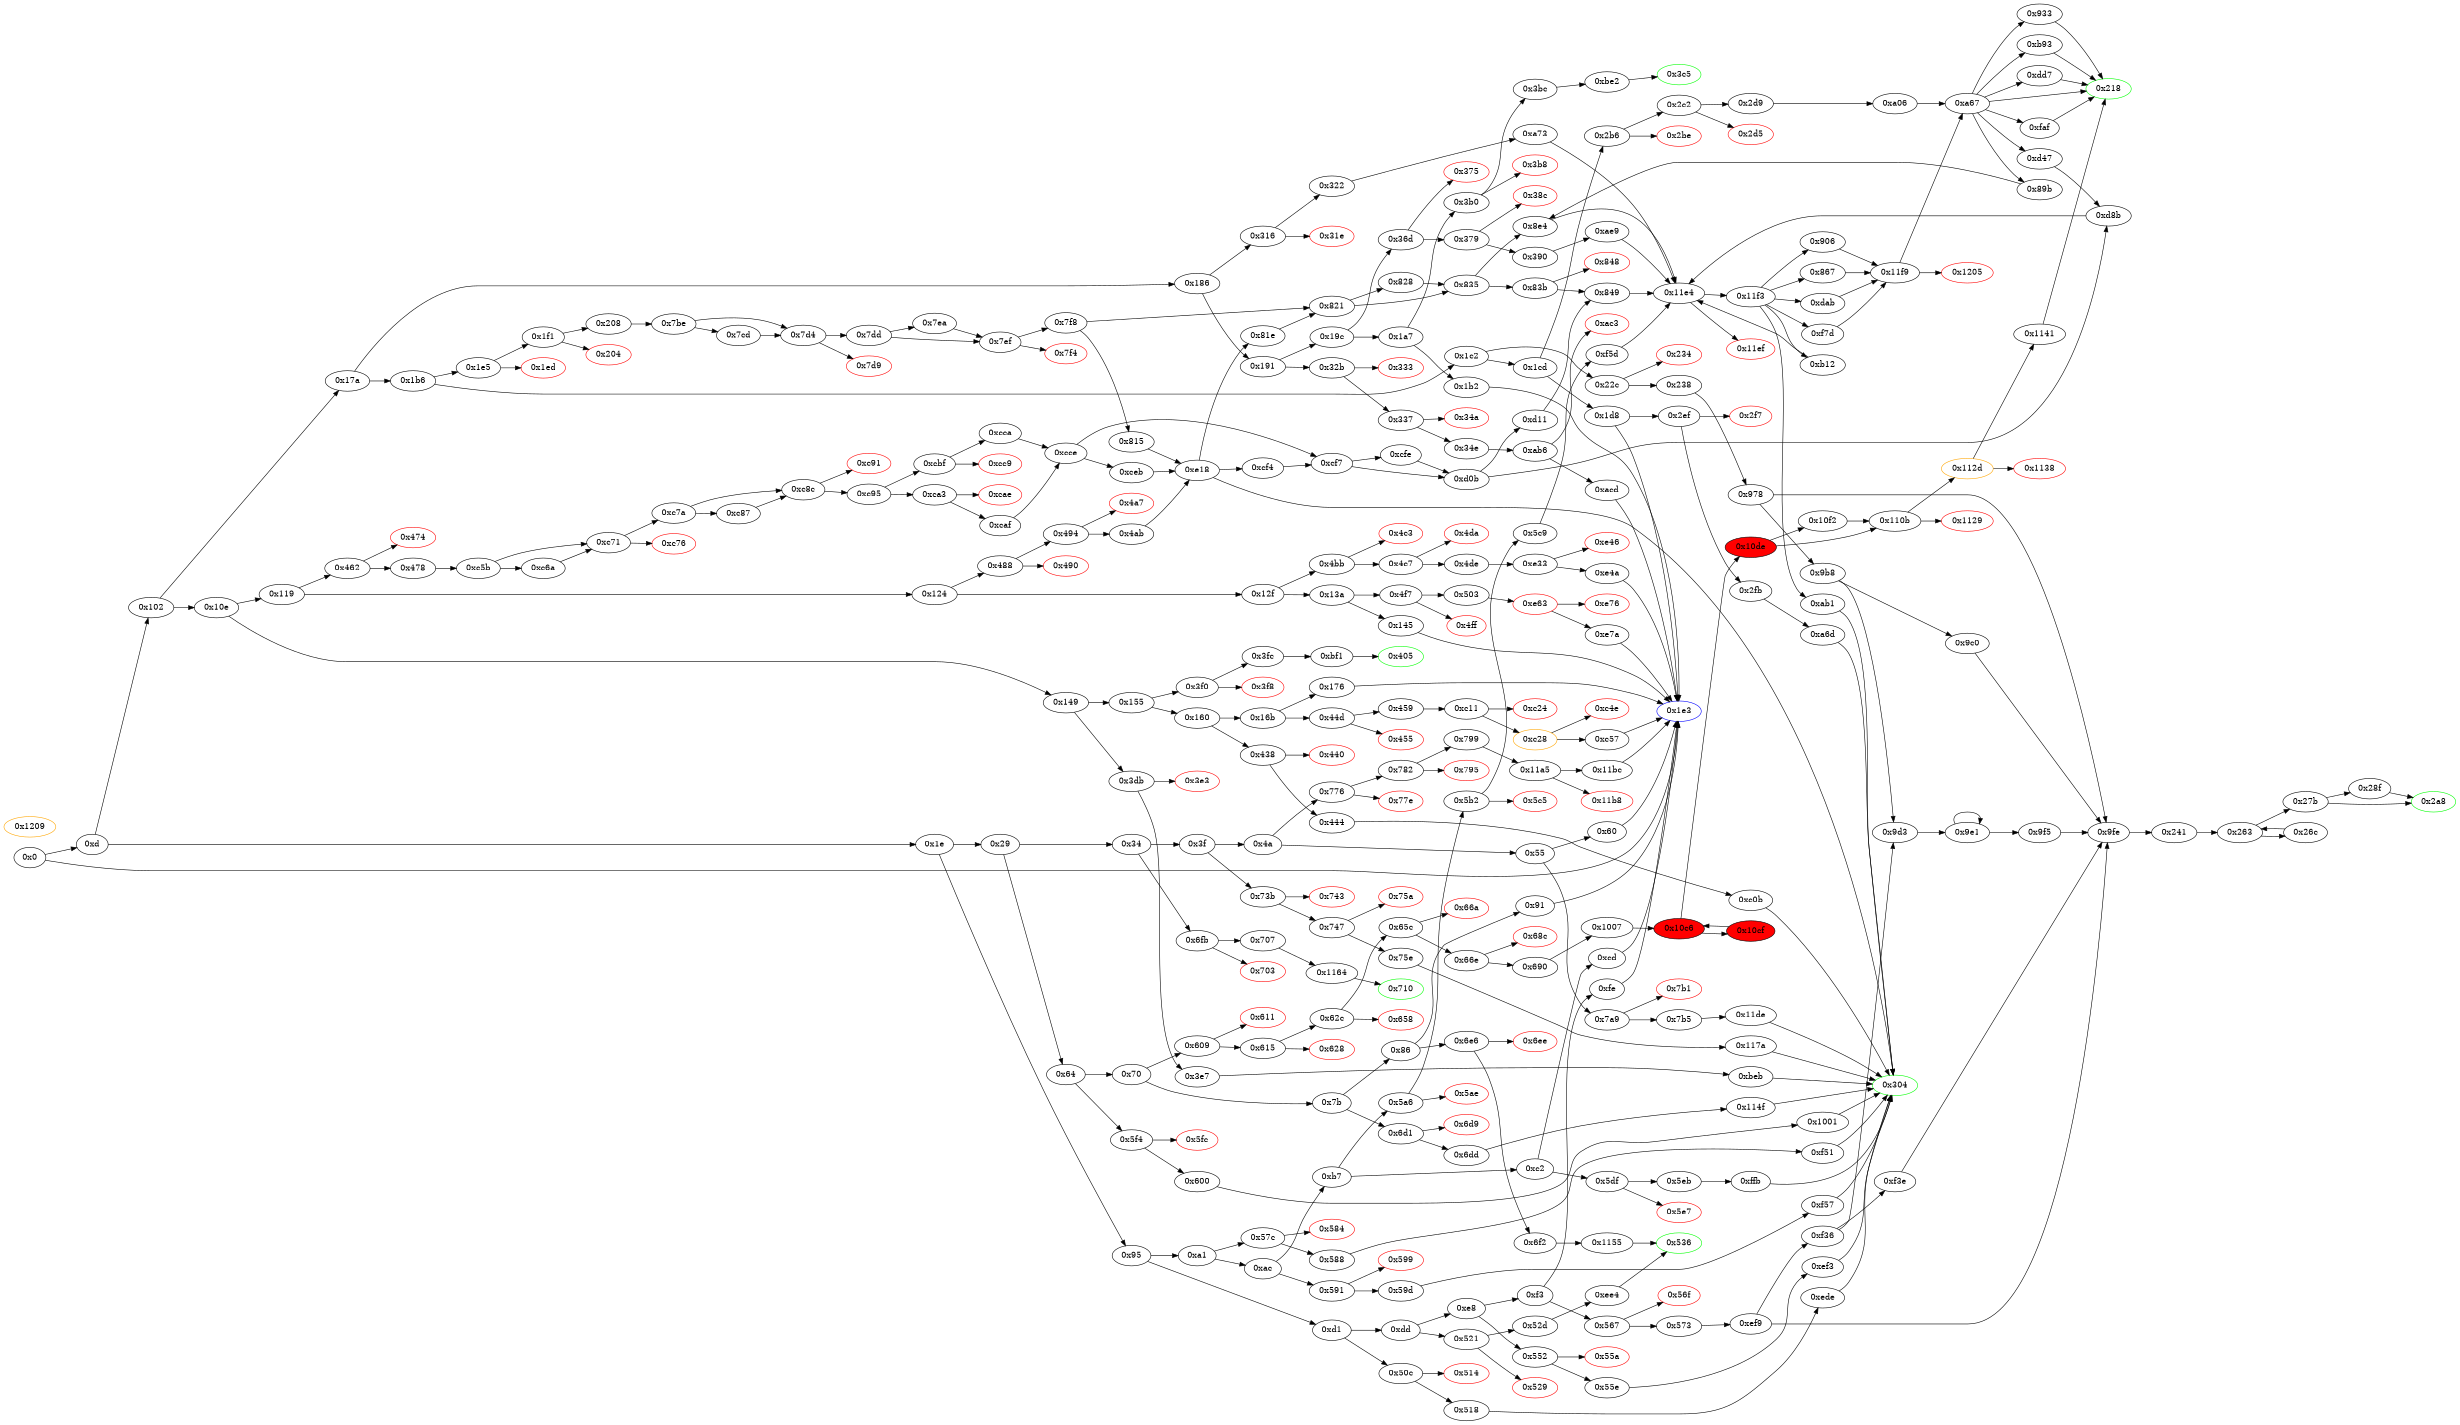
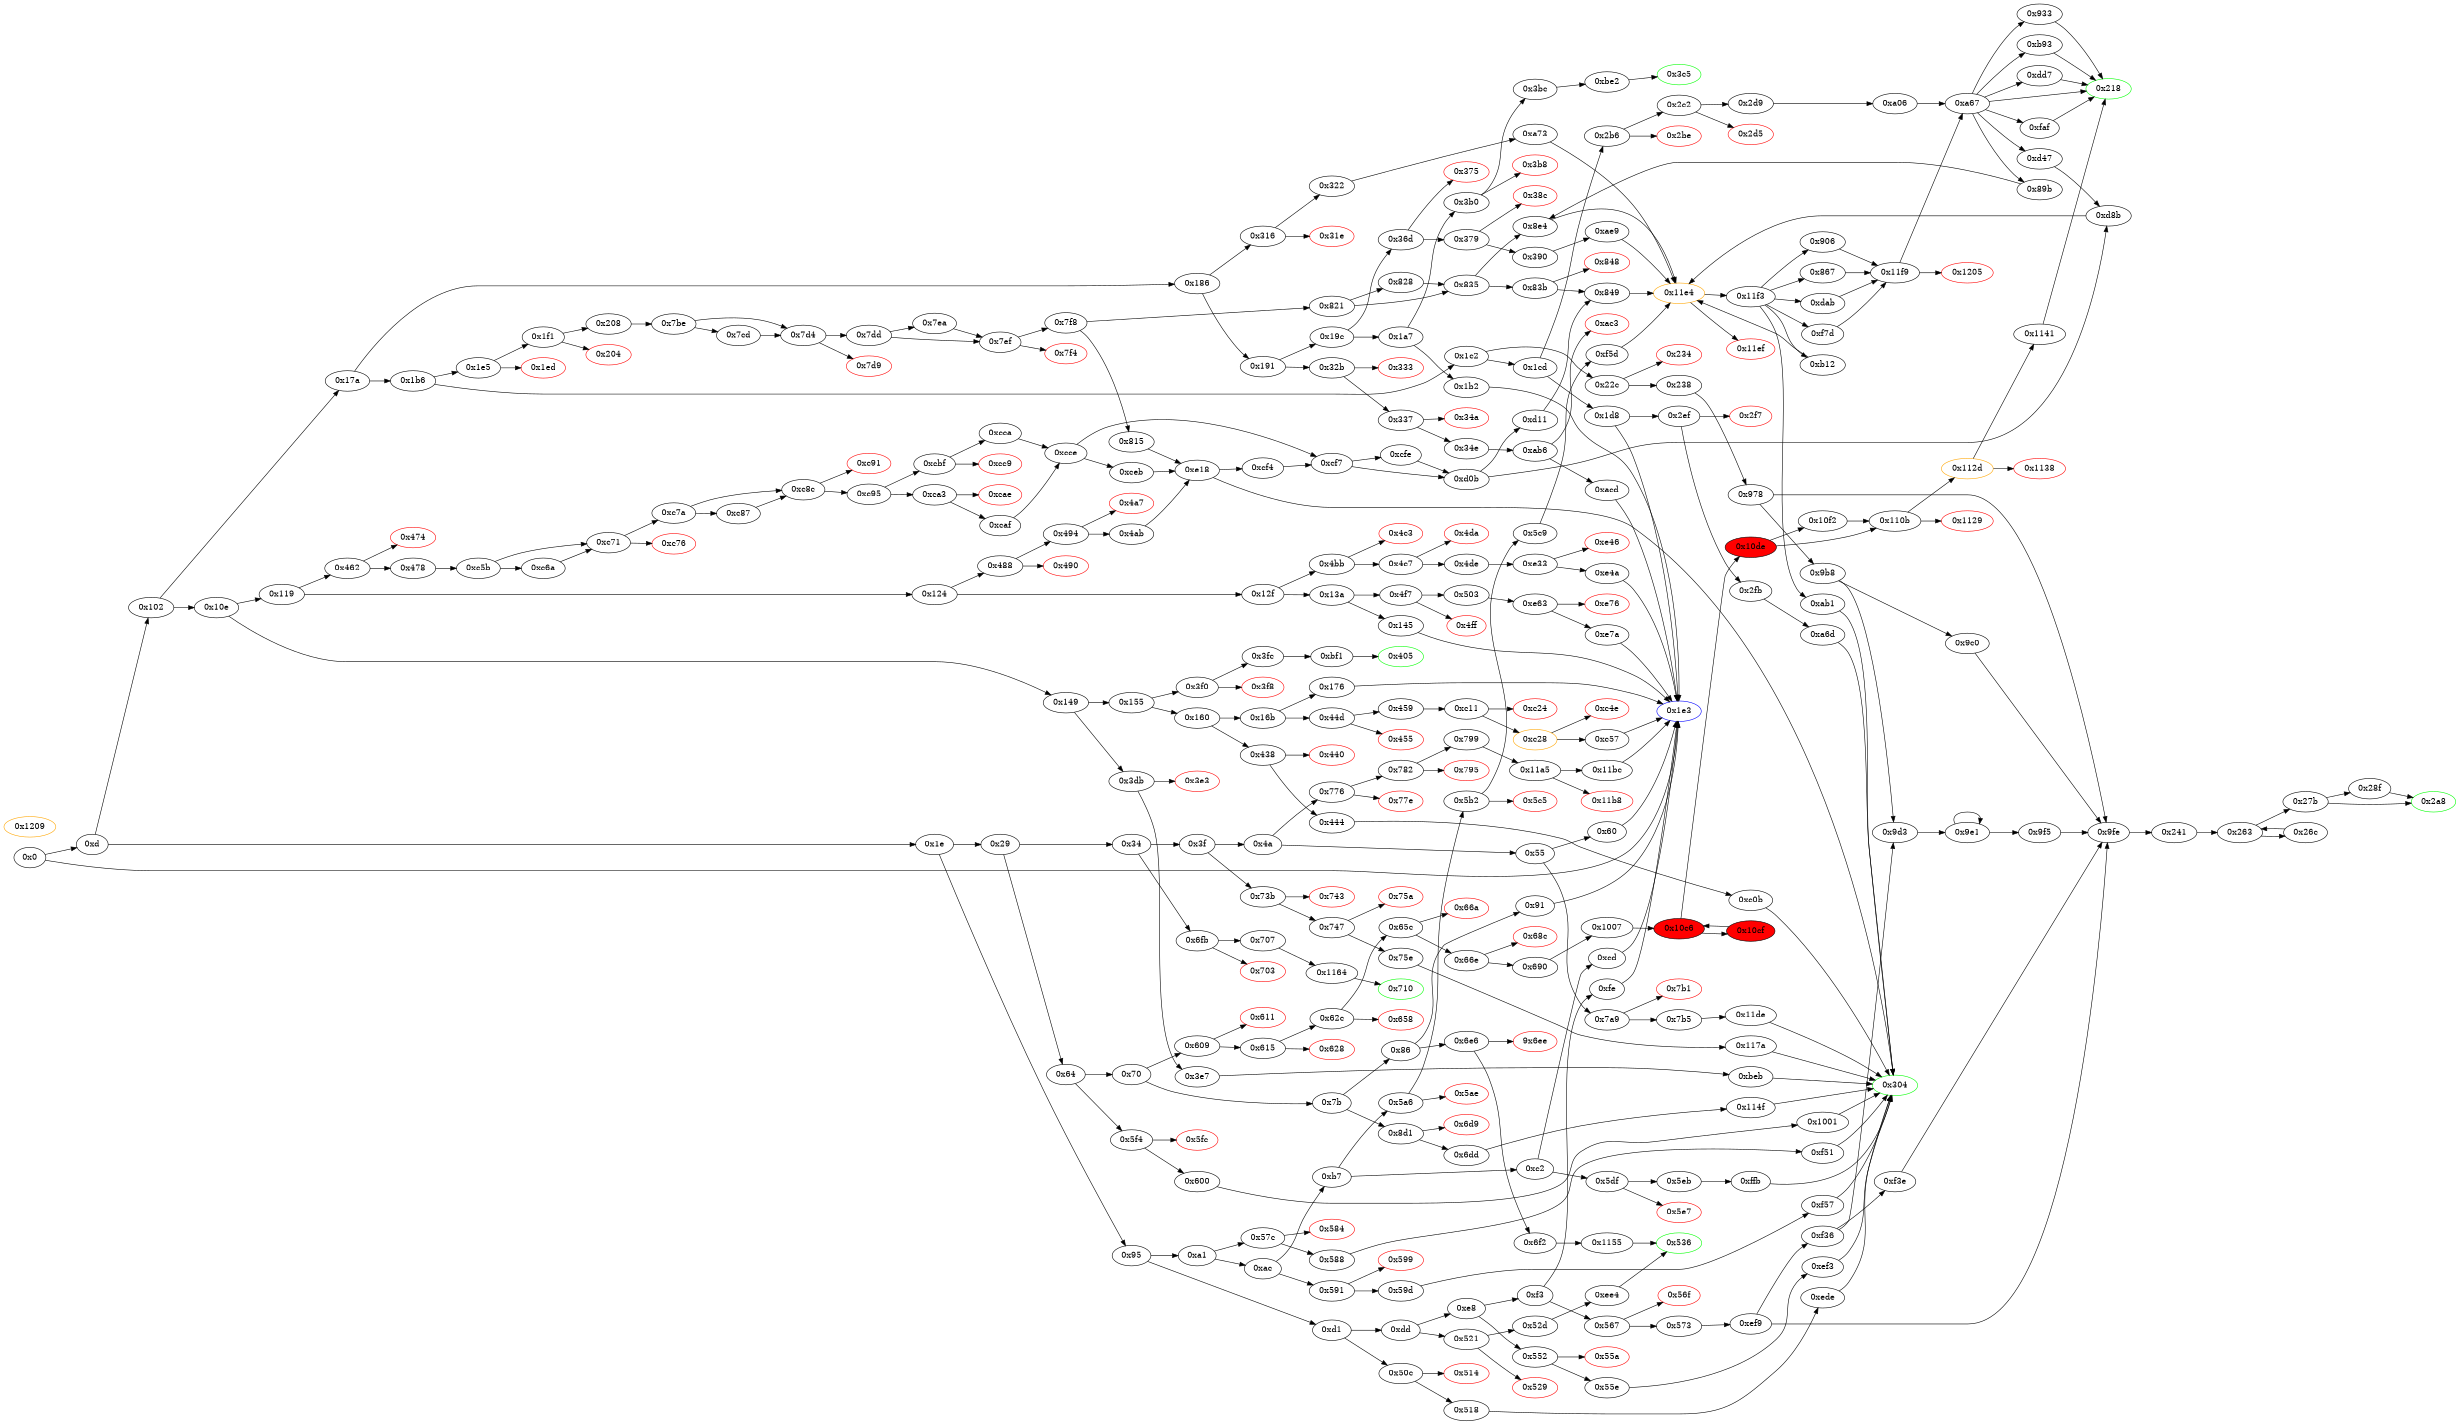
node "0x11e4": color black -> orange
node "0x81e": removed
node "0xe63": color red -> black
node "0x6ee": label "0x6ee" -> "9x6ee"
node "0x6d1": label "0x6d1" -> "0x8d1"
